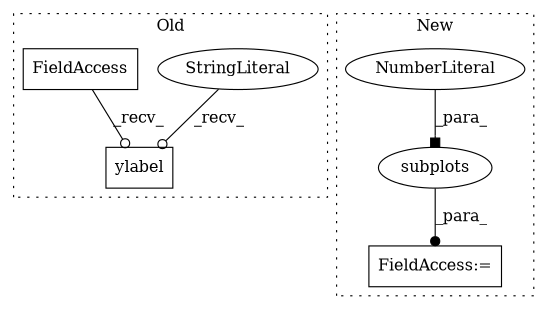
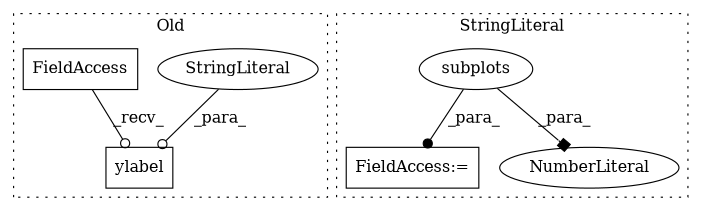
cluster "New": label "New" -> "StringLiteral"
edge "NumberLiteral" -> "subplots": reversed
edge "StringLiteral" -> "ylabel": label "_recv_" -> "_para_"
